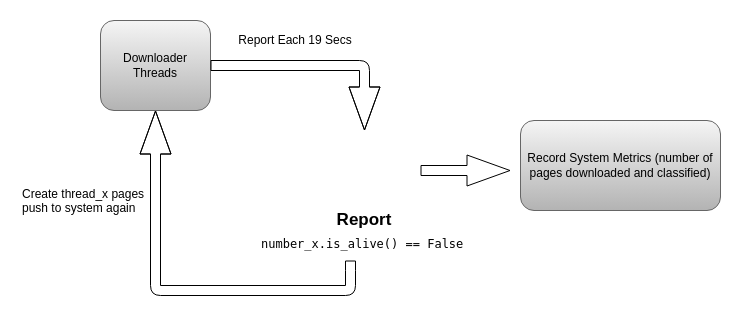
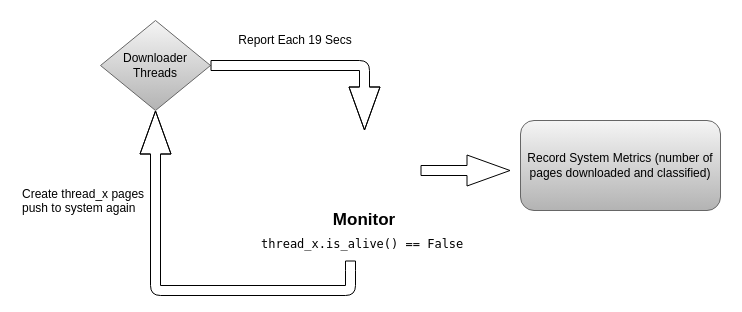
node "Downloader Threads": shape rounded rectangle -> diamond
node "Report": label "Report" -> "Monitor"
node "number_x.is_alive() == False": label "number_x.is_alive() == False" -> "thread_x.is_alive() == False"
